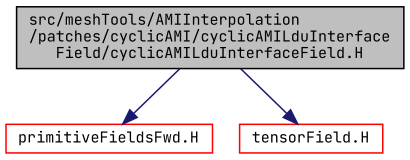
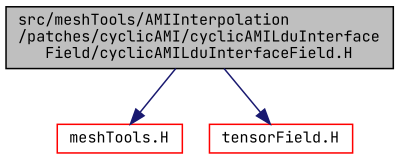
node "primitiveFieldsFwd.H": label "primitiveFieldsFwd.H" -> "meshTools.H"
